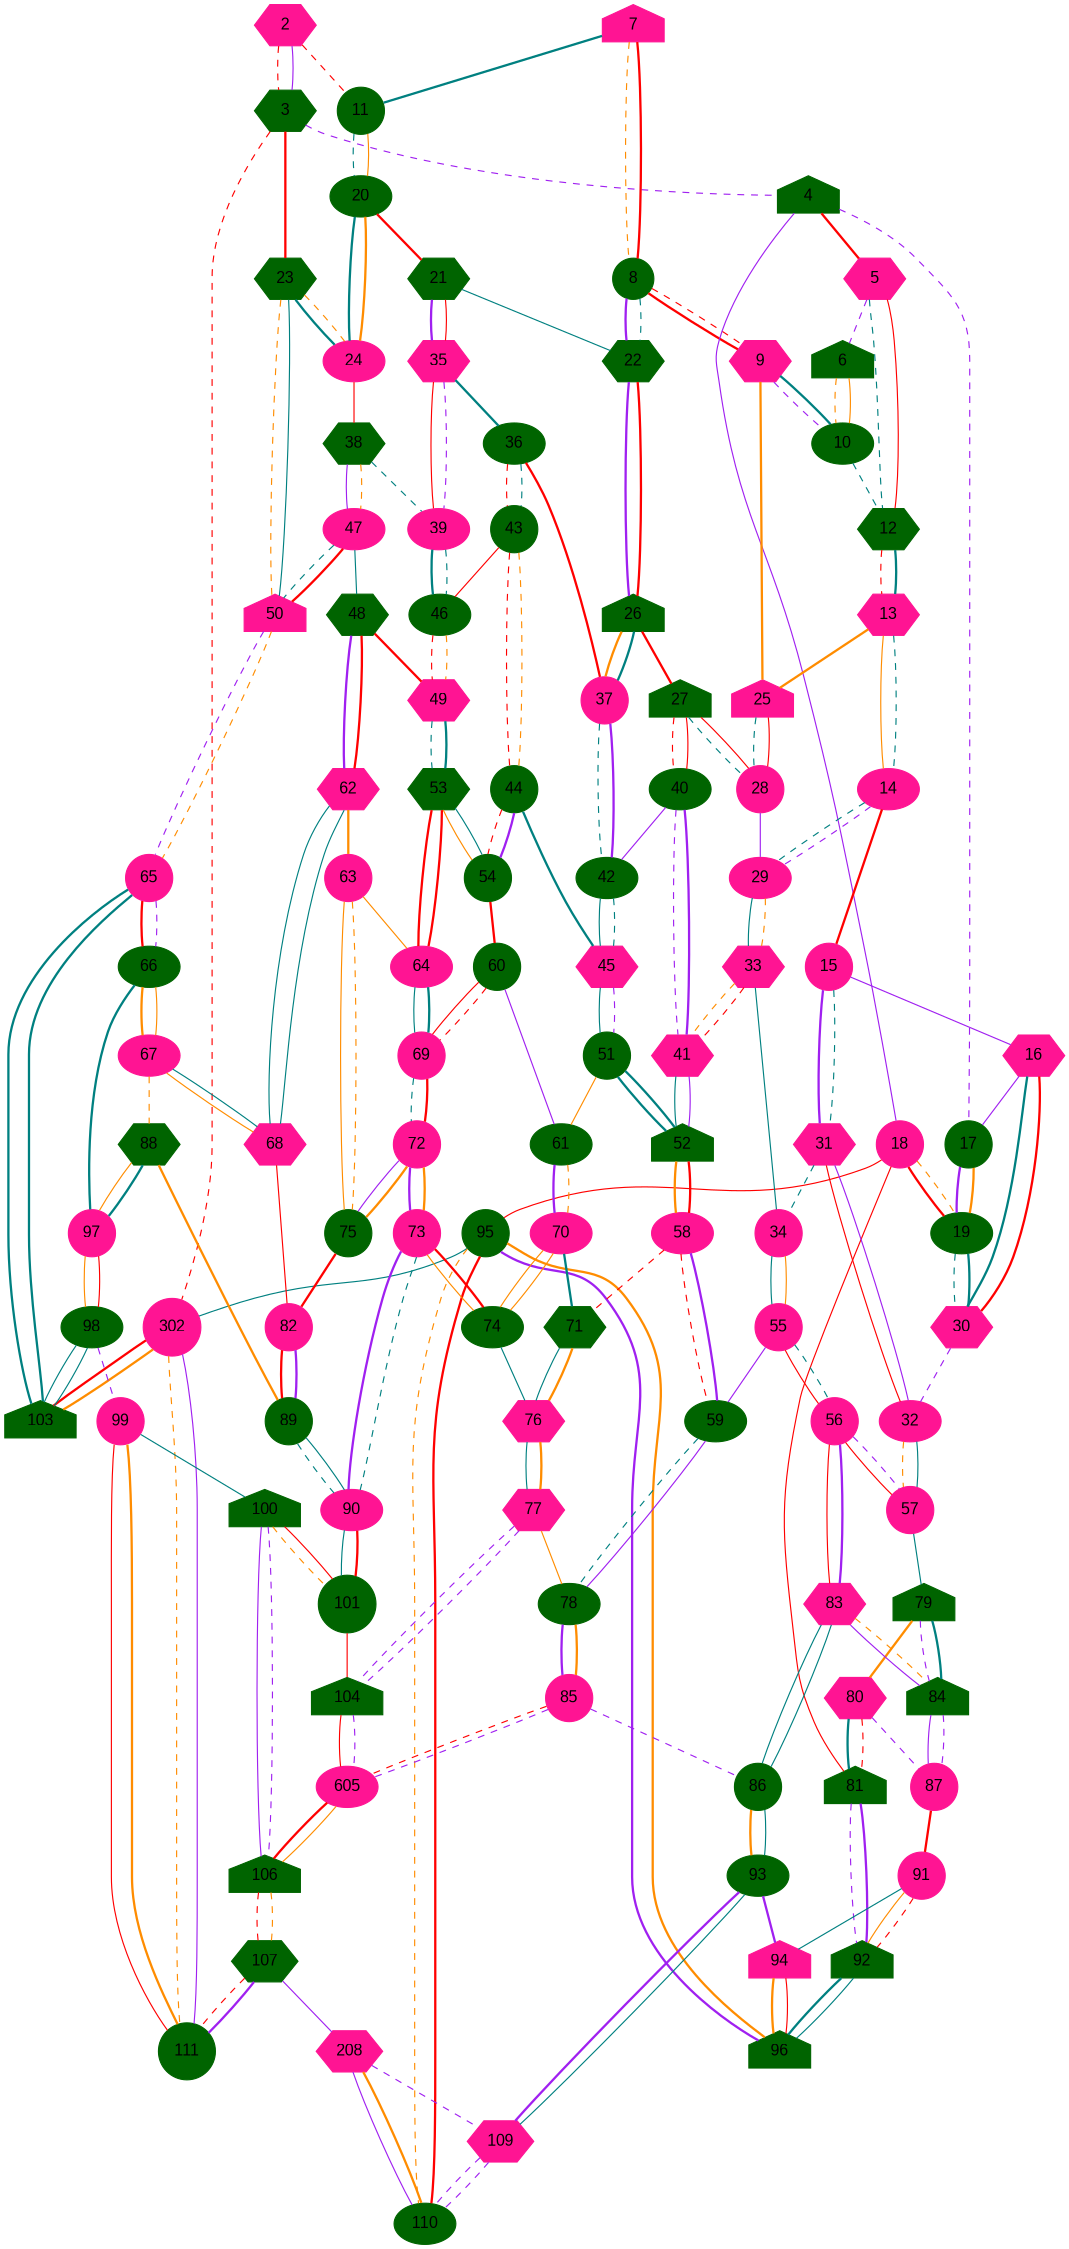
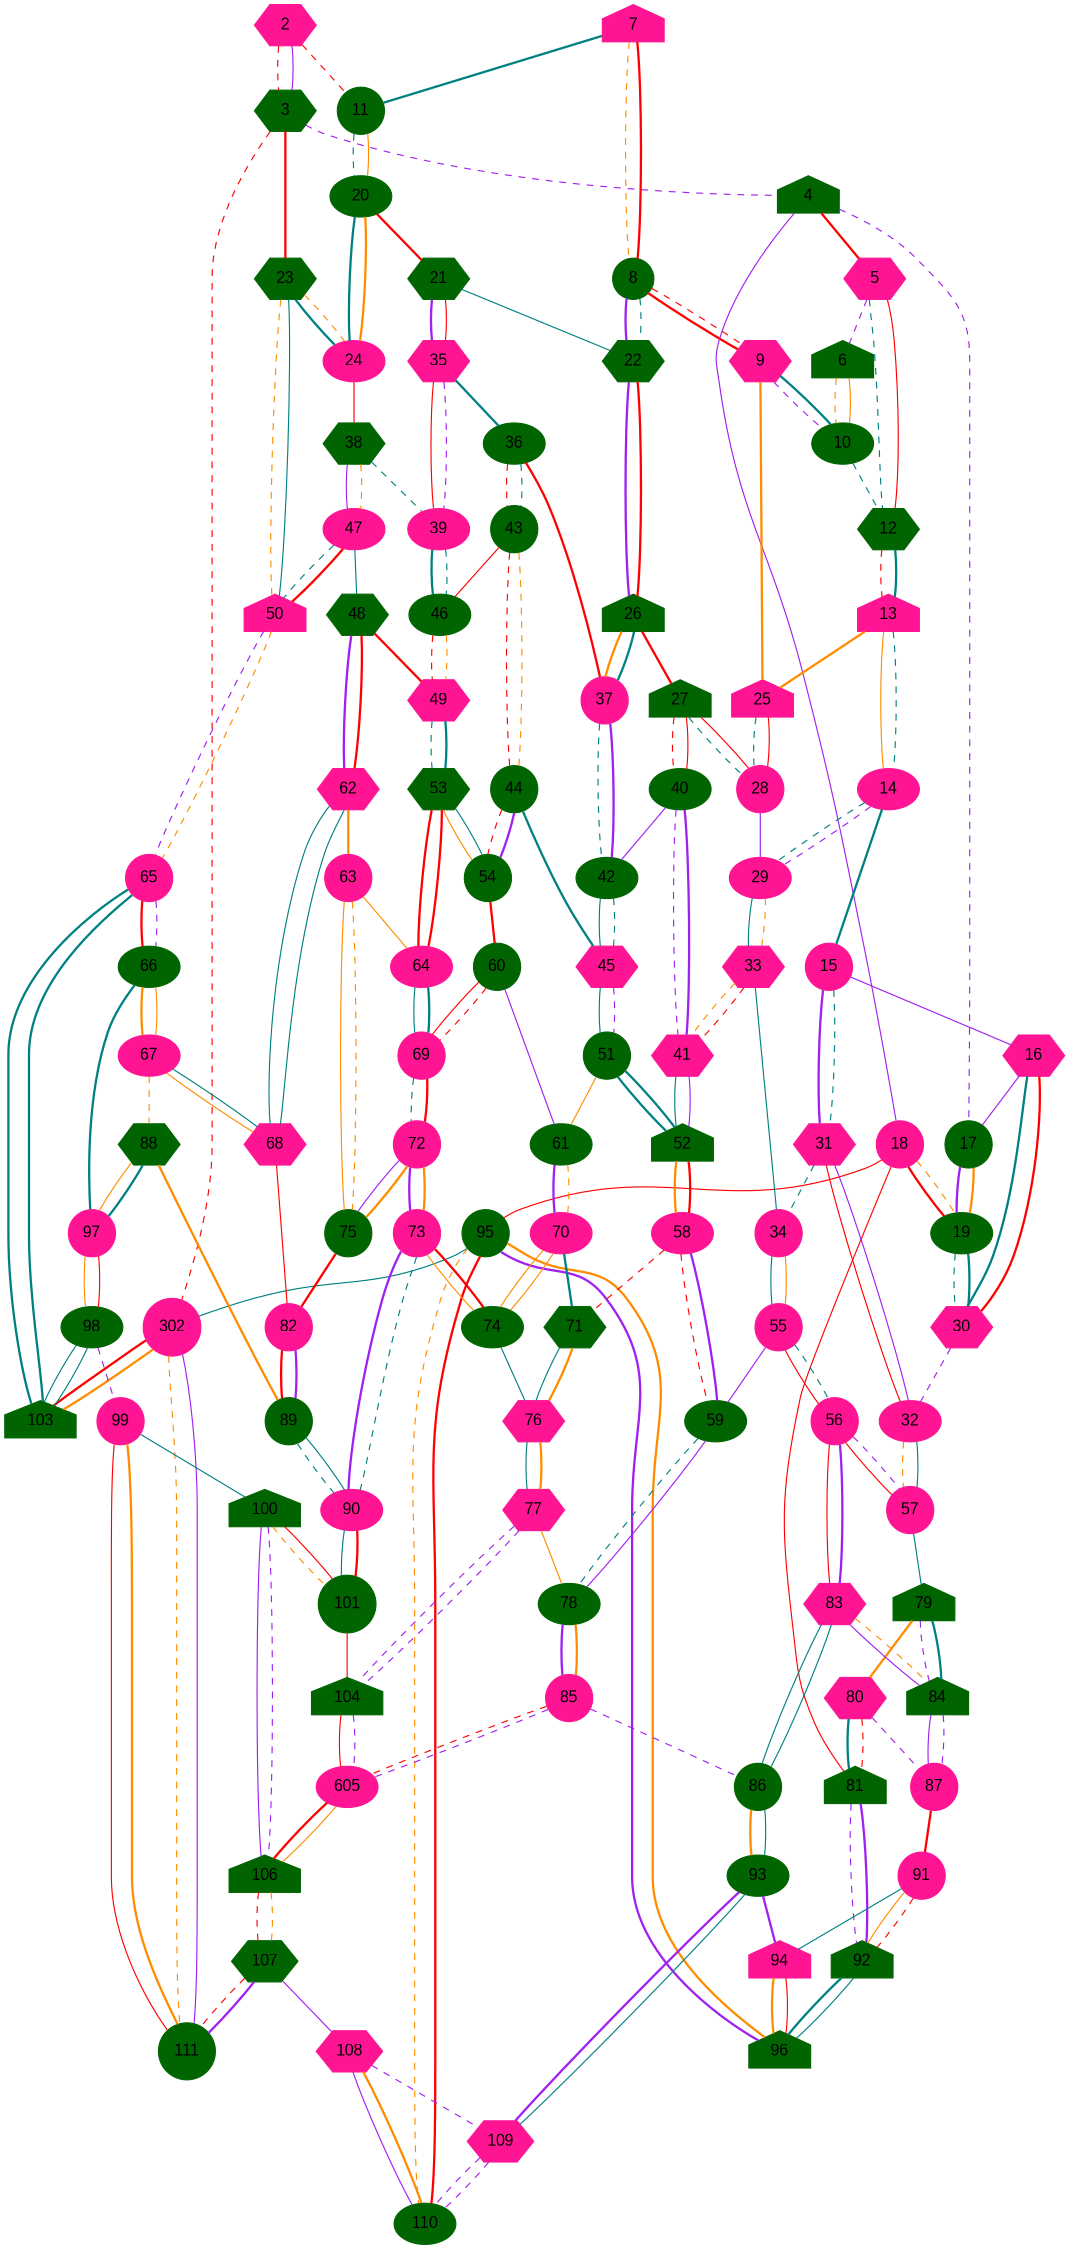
node "13": shape hexagon -> house
edge "14" -- "15": color red -> teal
node "208": label "208" -> "108"
